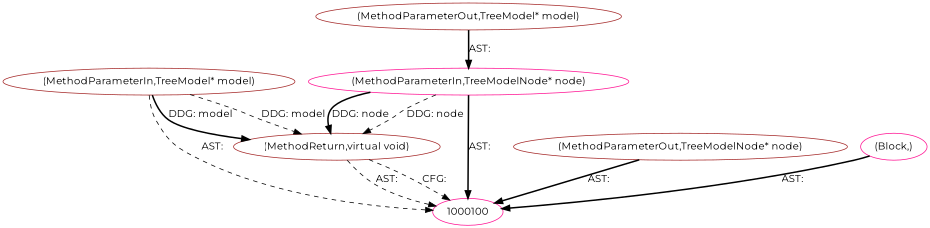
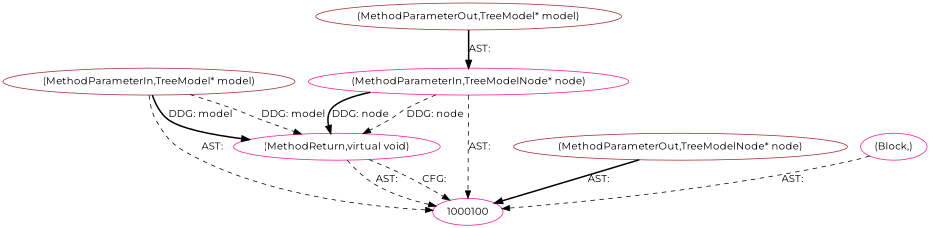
edge "(MethodParameterIn,TreeModelNode* node)" -> "1000100": style bold -> dashed
node "(MethodReturn,virtual void)": color brown -> deeppink
edge "(Block,)" -> "1000100": style bold -> dashed
